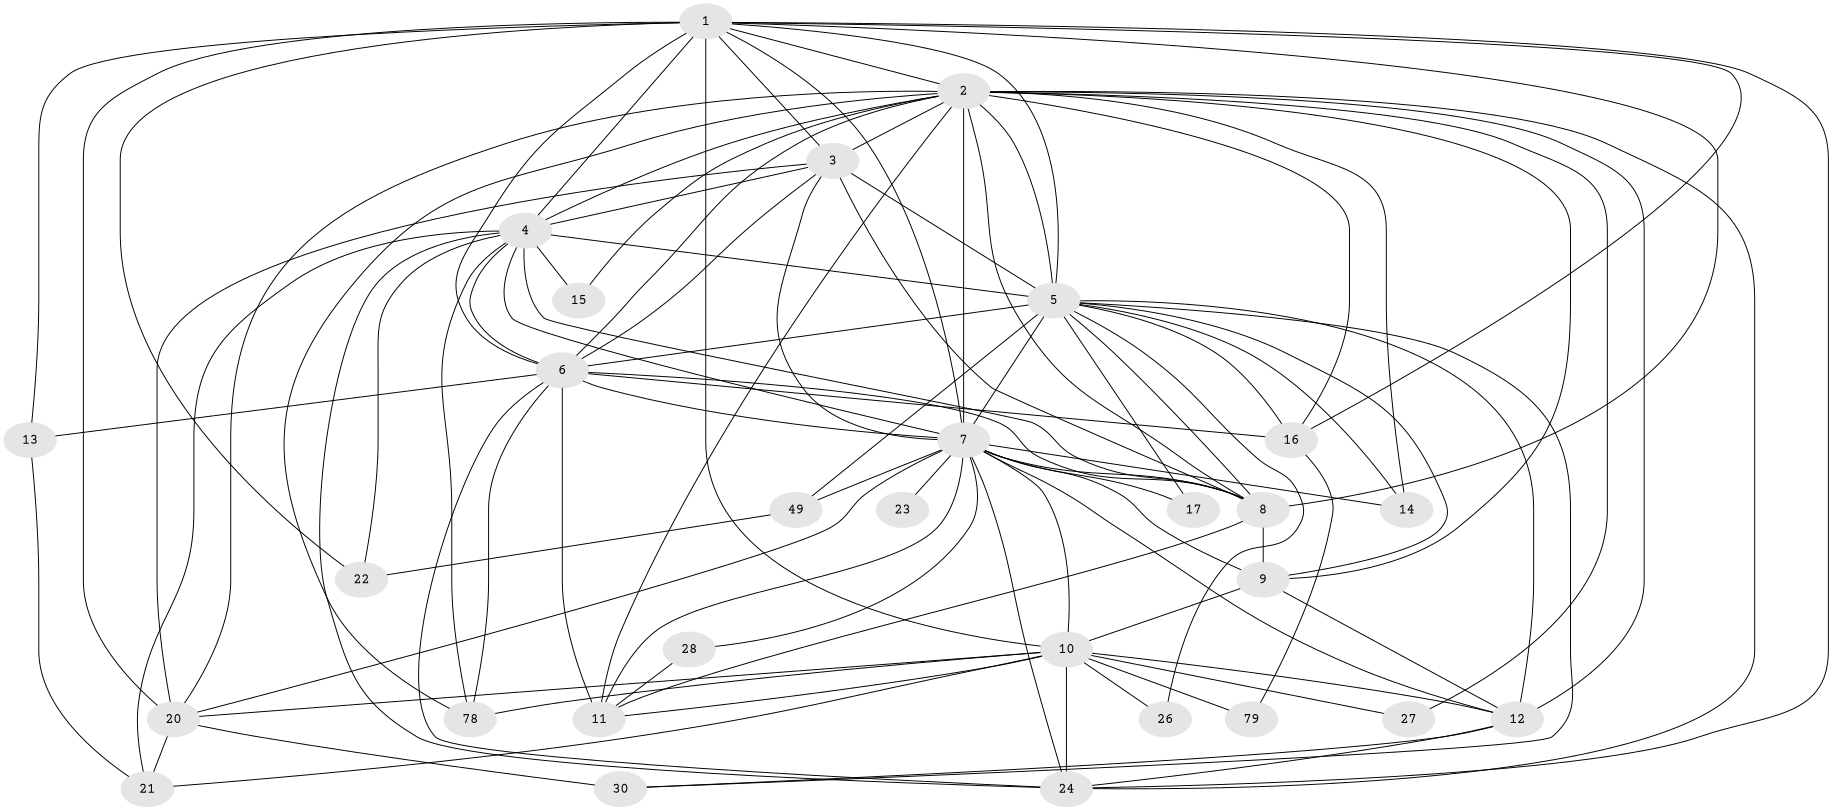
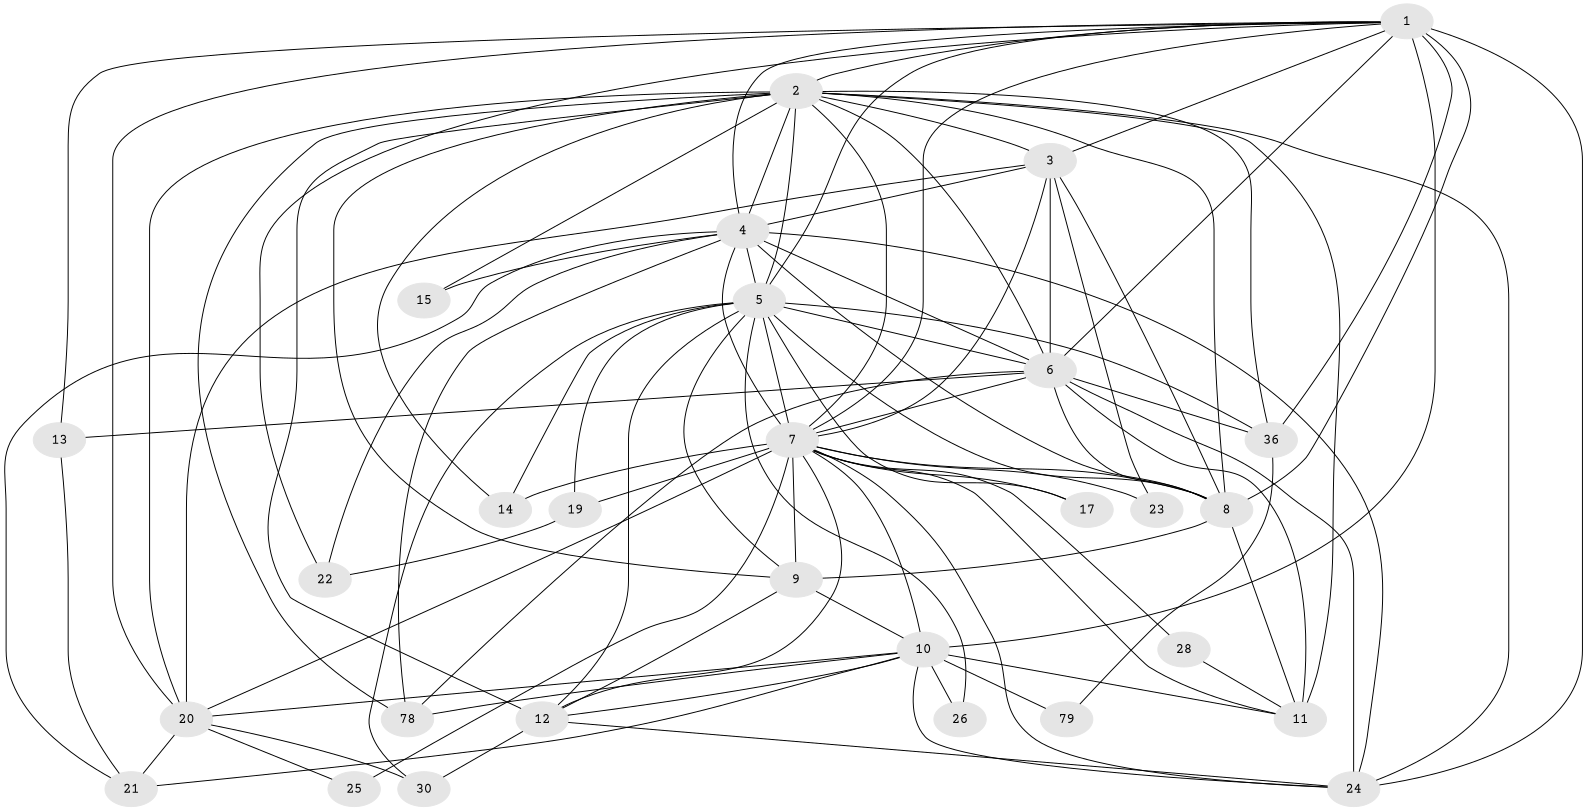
edge "3" -- "5": now "3" -- "23"
node "16": label "16" -> "36"
node "49": label "49" -> "19"
node "27": removed
node "25": added
